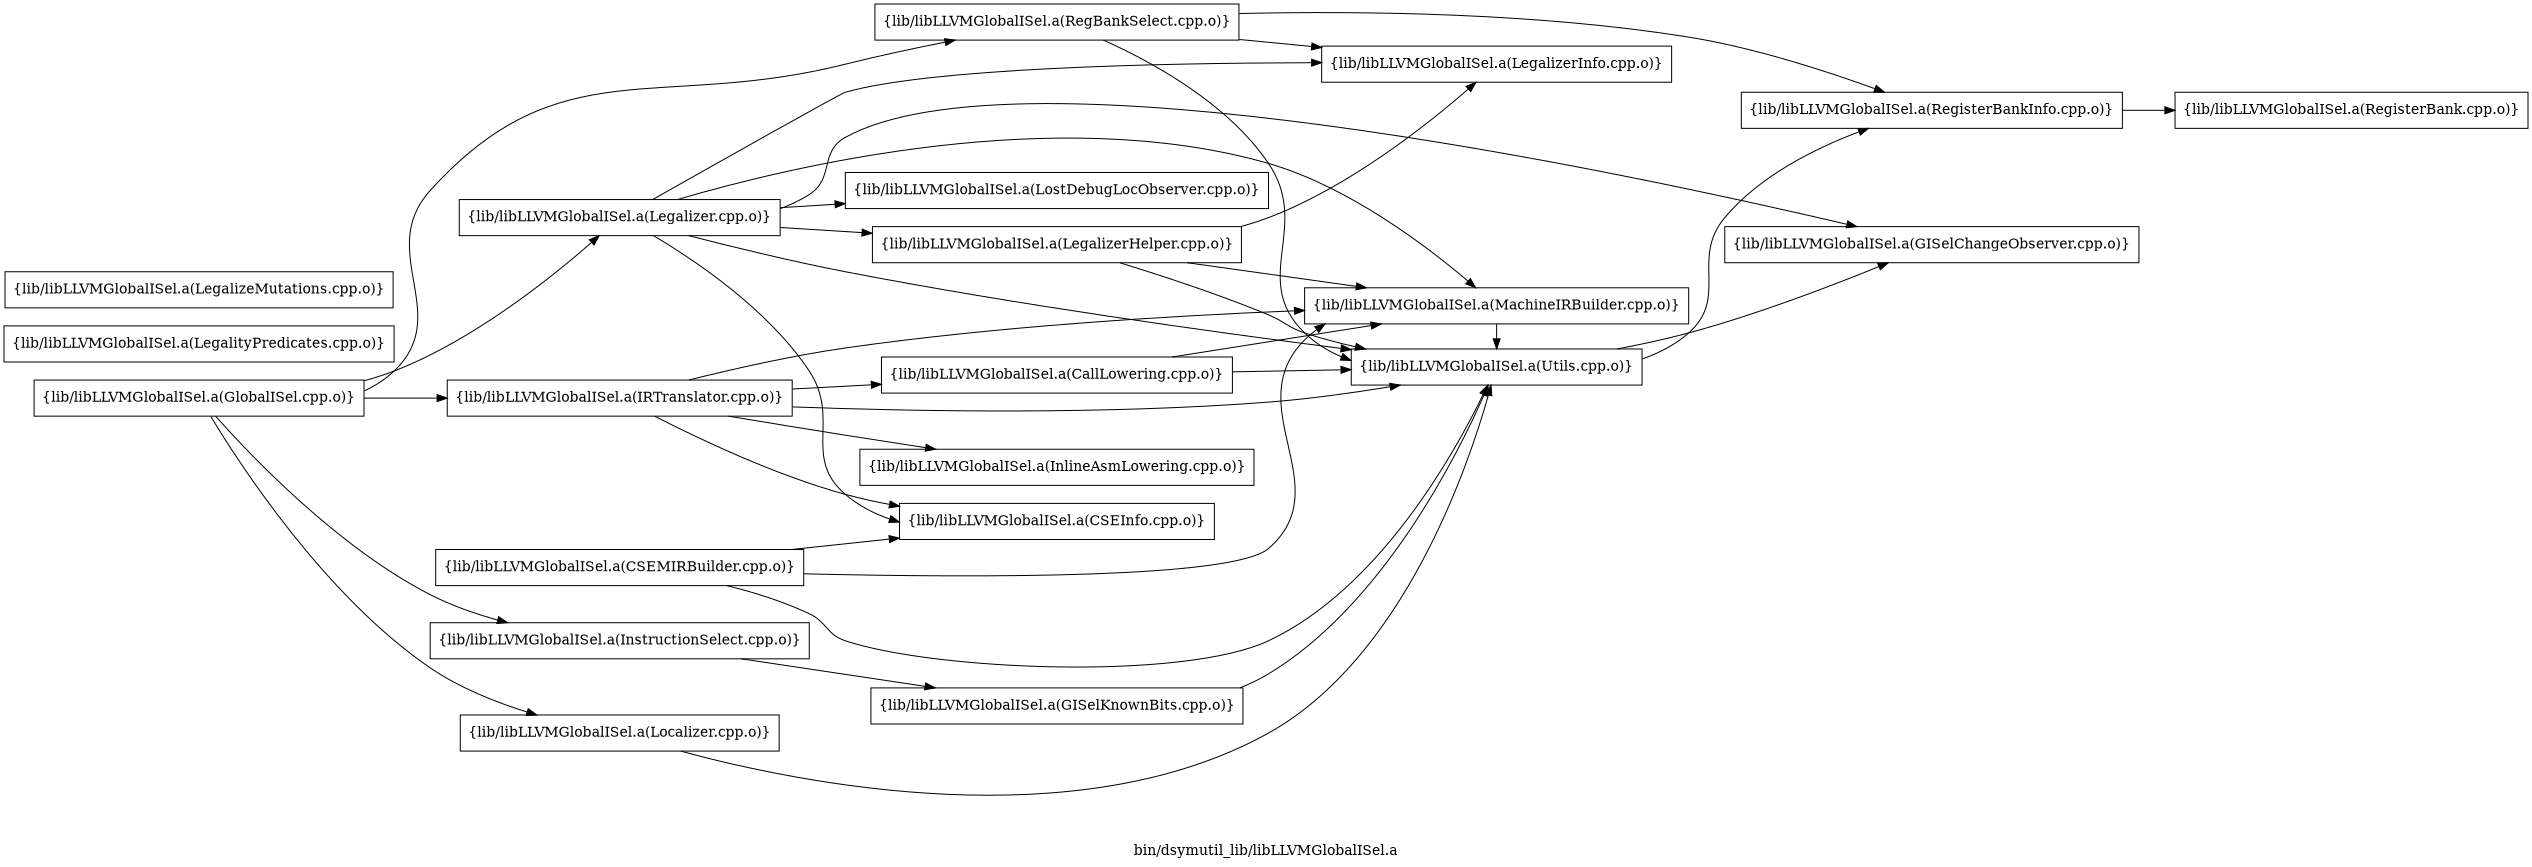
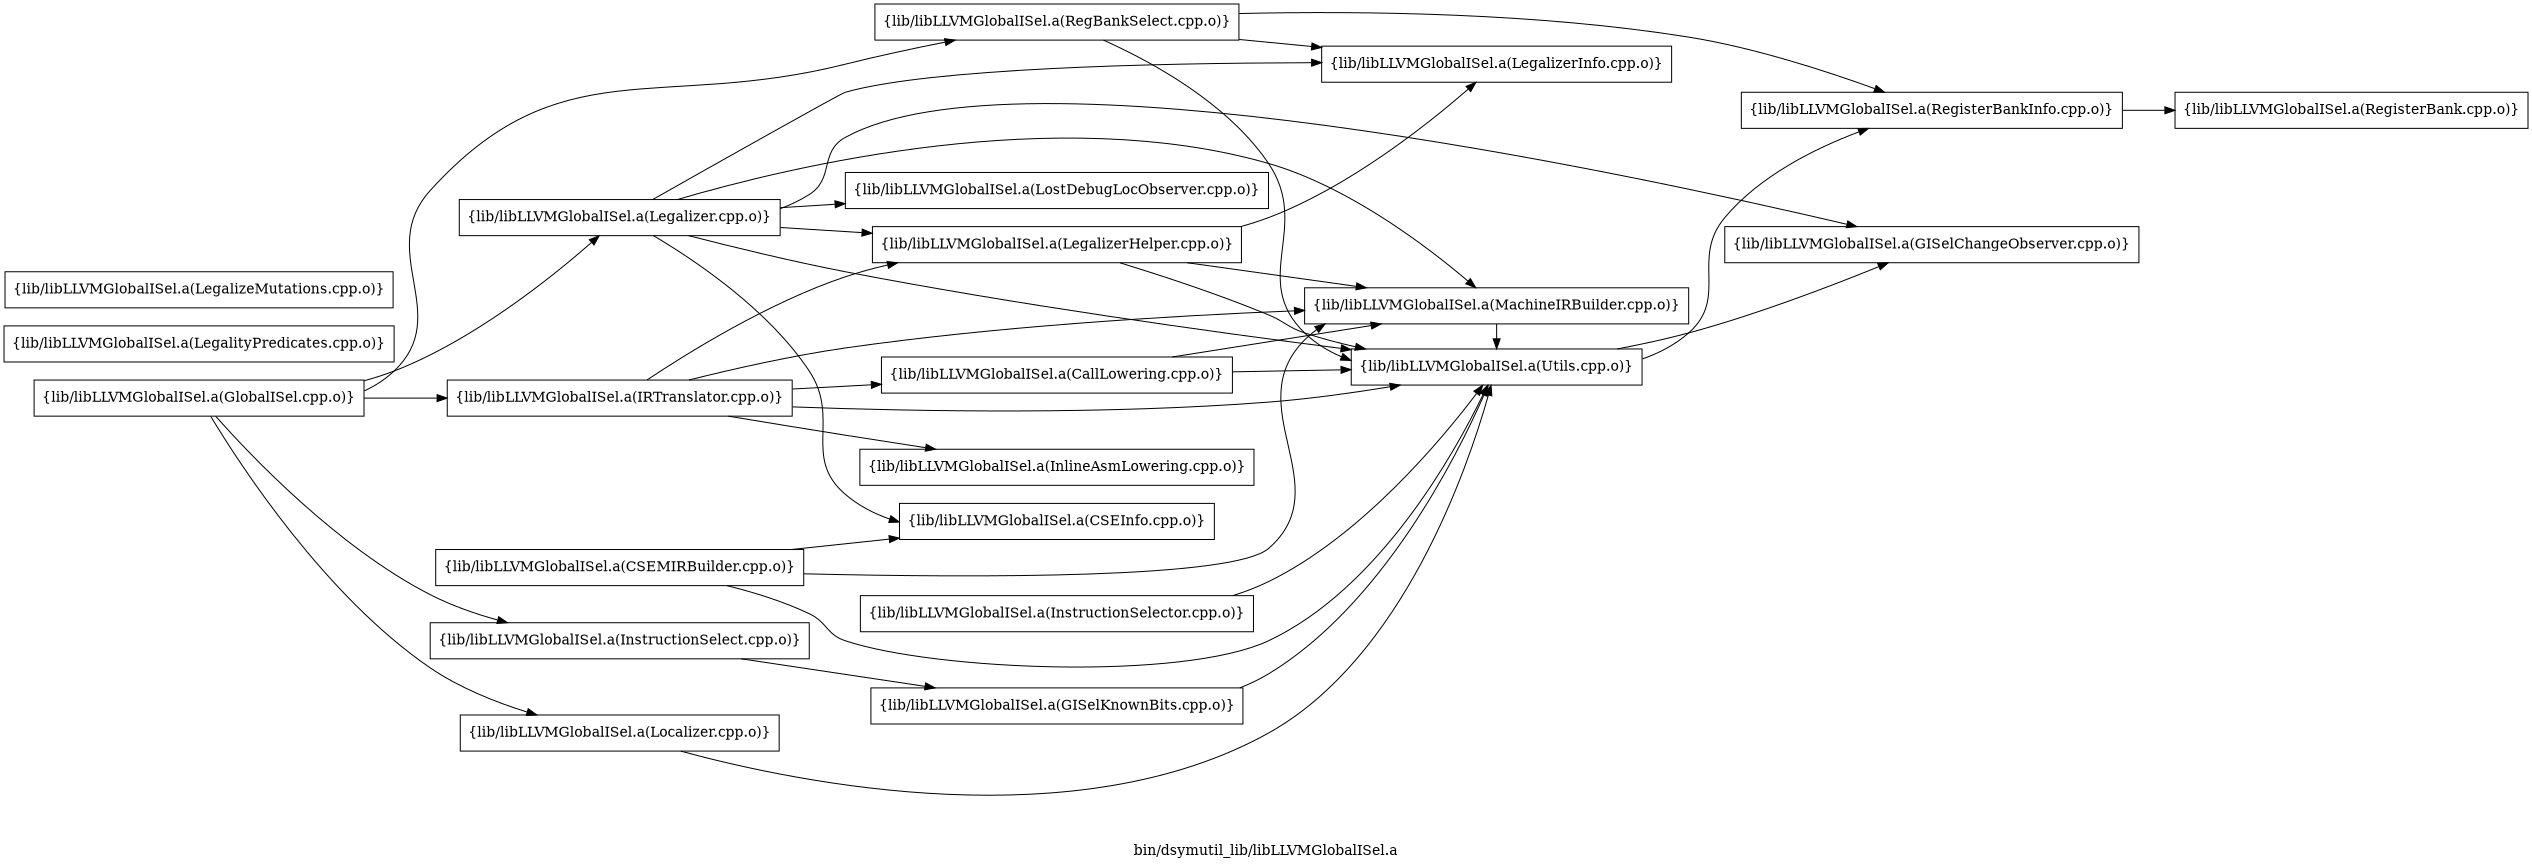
edge "{lib/libLLVMGlobalISel.a(IRTranslator.cpp.o)}" -> "{lib/libLLVMGlobalISel.a(CSEInfo.cpp.o)}": now "{lib/libLLVMGlobalISel.a(IRTranslator.cpp.o)}" -> "{lib/libLLVMGlobalISel.a(LegalizerHelper.cpp.o)}"
node "{lib/libLLVMGlobalISel.a(InstructionSelector.cpp.o)}": added
